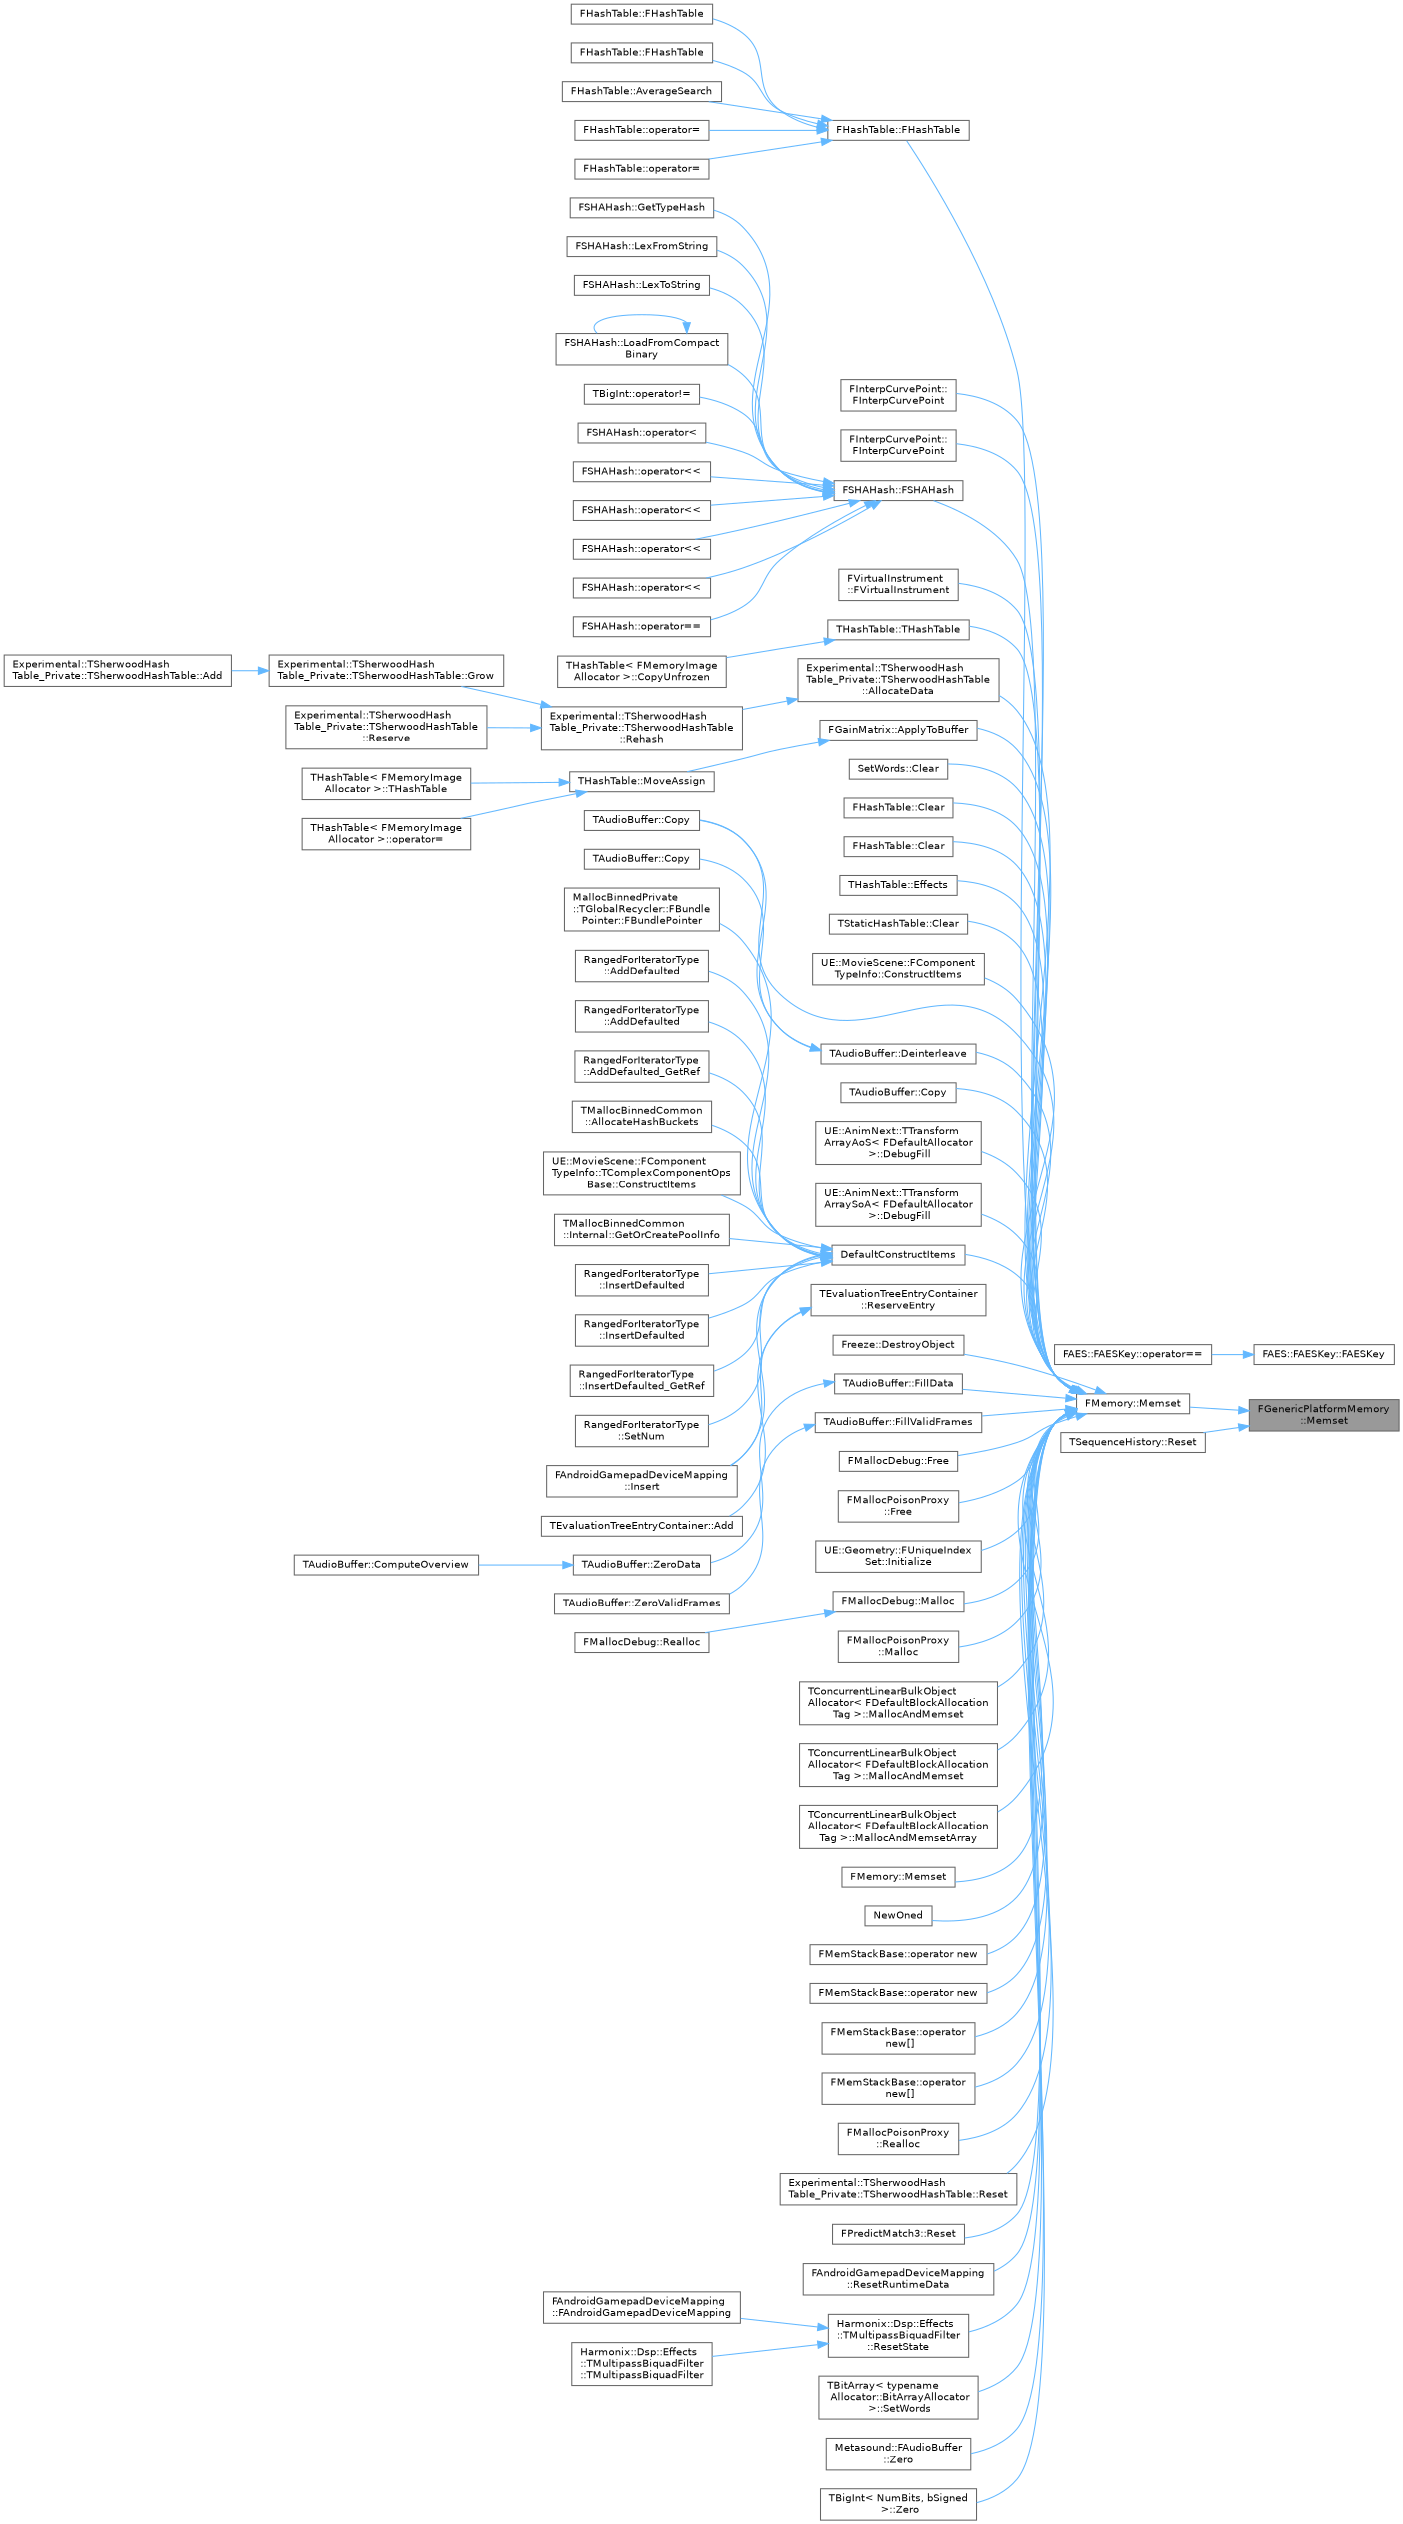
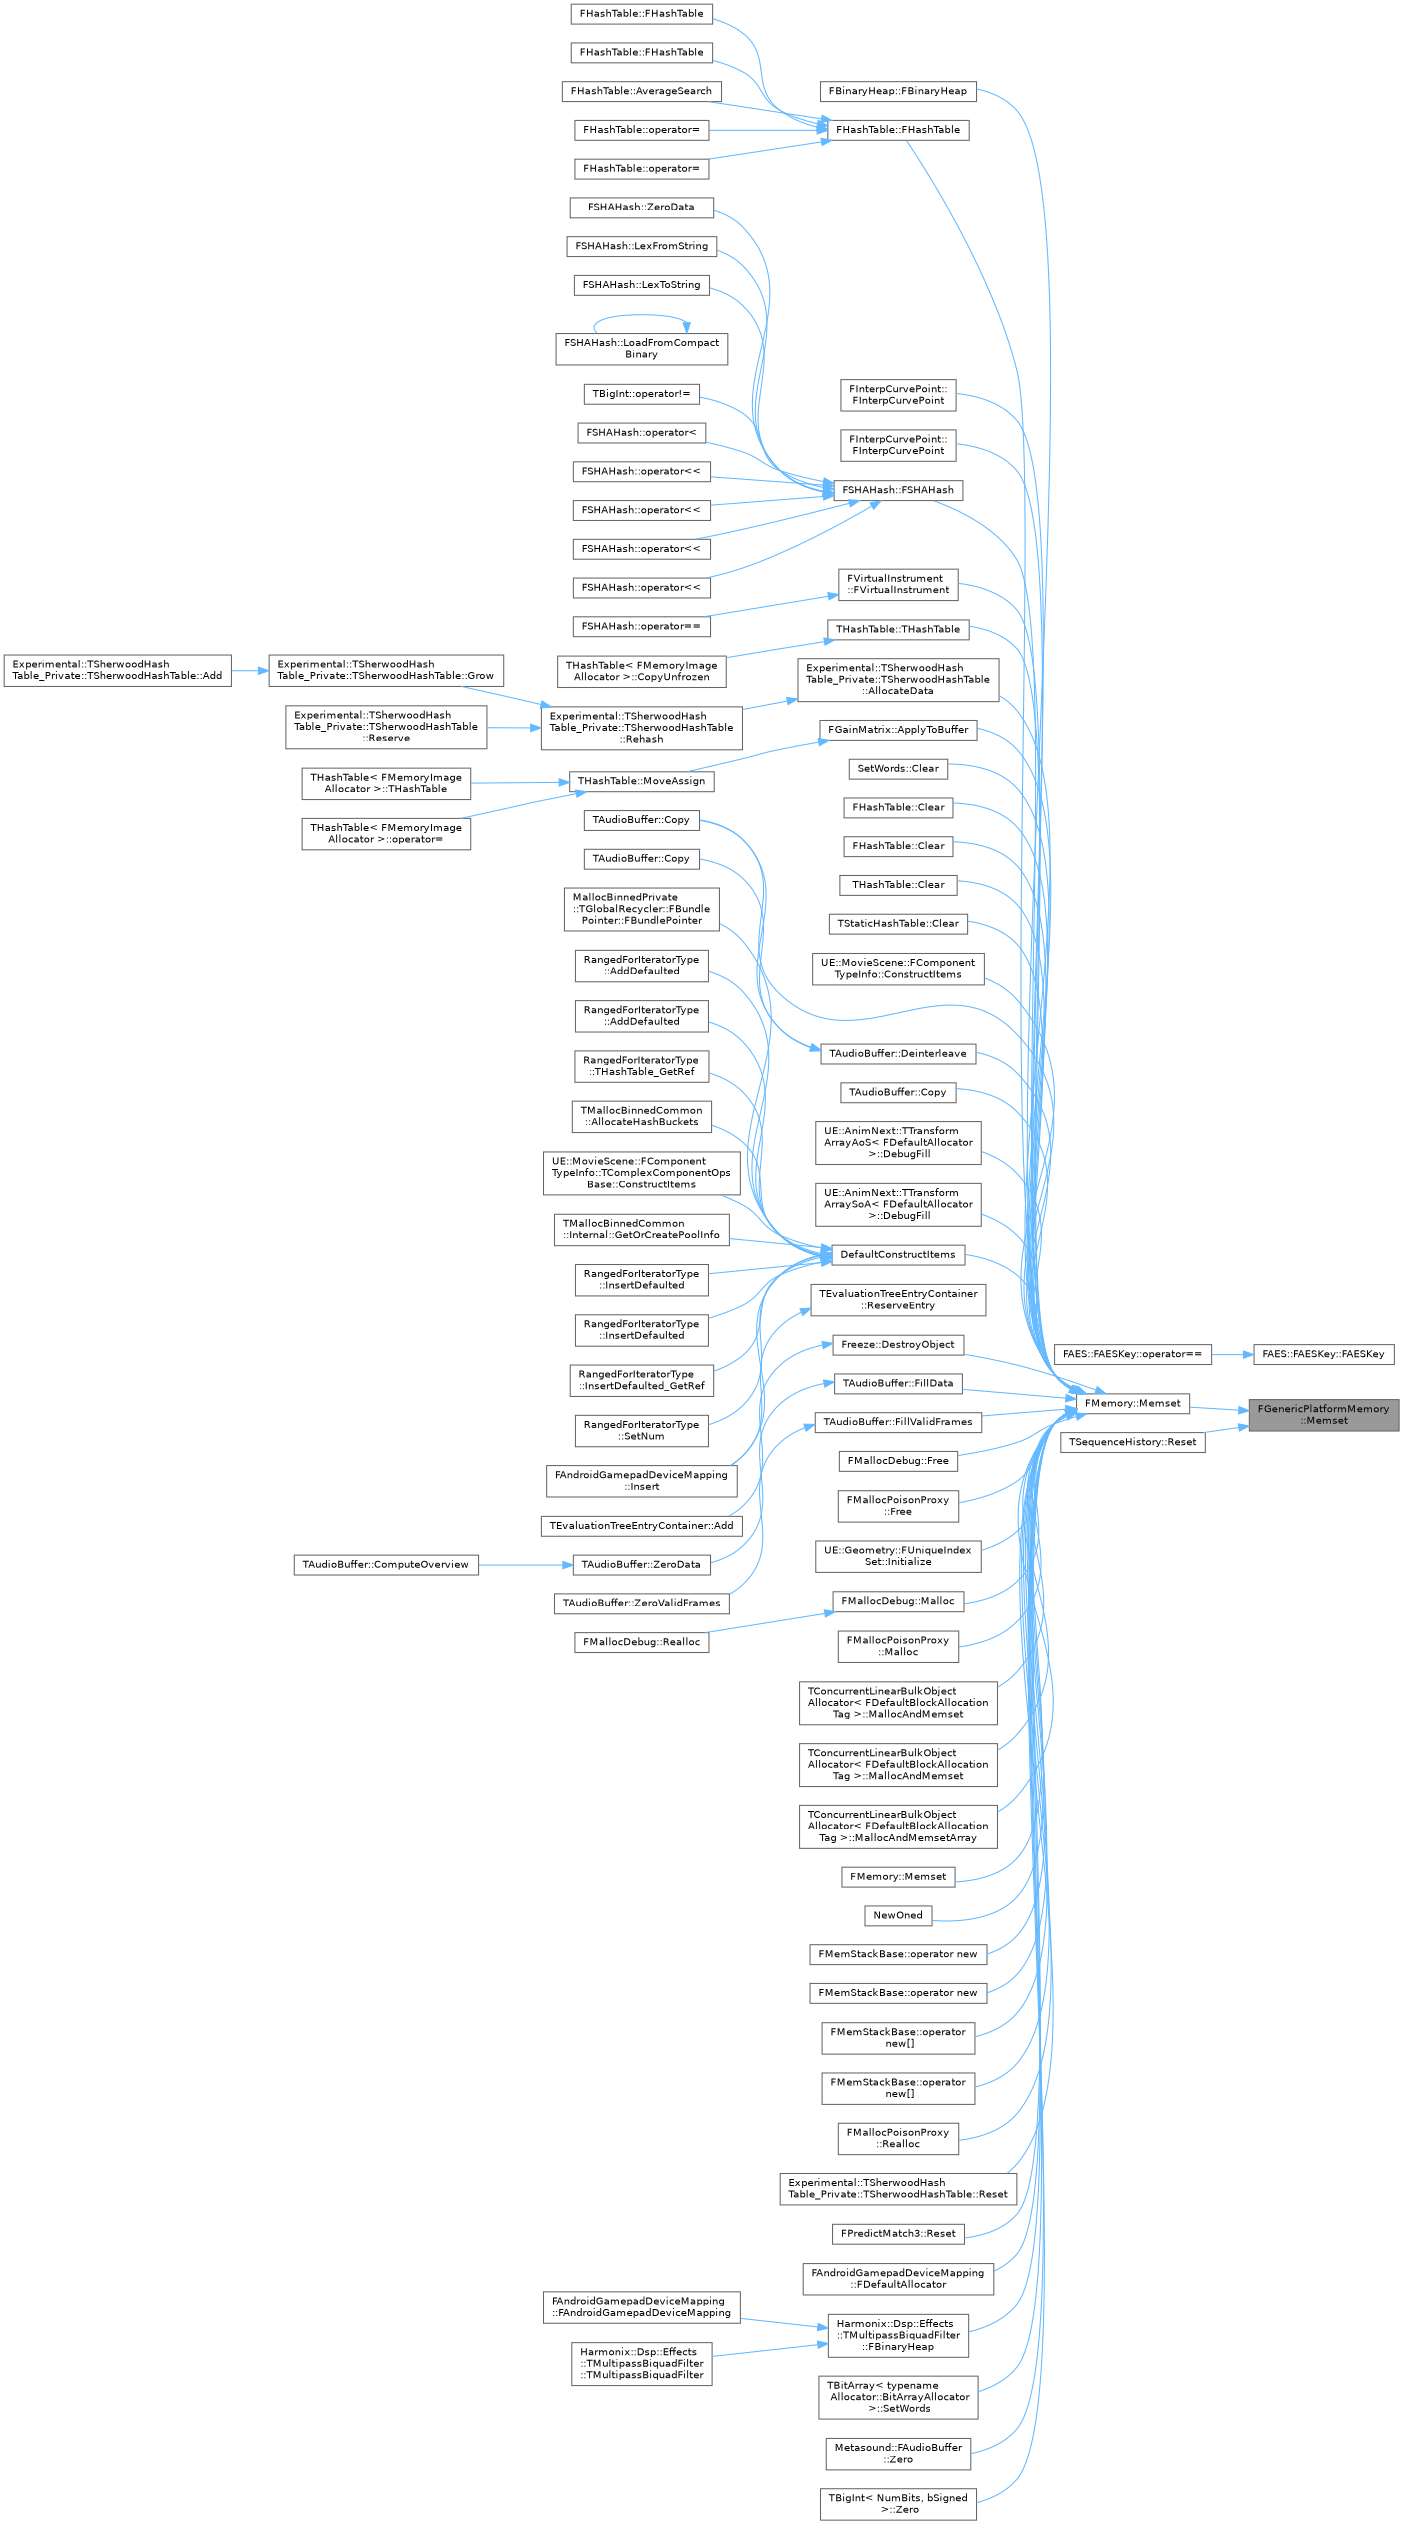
node "FBinaryHeap::FBinaryHeap": added
node "FSHAHash::GetTypeHash": label "FSHAHash::GetTypeHash" -> "FSHAHash::ZeroData"
edge "FSHAHash::LoadFromCompact Binary" -> "FSHAHash::FSHAHash": removed
edge "FSHAHash::operator==" -> "FSHAHash::FSHAHash": now "FSHAHash::operator==" -> "FVirtualInstrument ::FVirtualInstrument"
node "THashTable::Effects": label "THashTable::Effects" -> "THashTable::Clear"
node "RangedForIteratorType ::AddDefaulted_GetRef": label "RangedForIteratorType ::AddDefaulted_GetRef" -> "RangedForIteratorType ::THashTable_GetRef"
edge "TEvaluationTreeEntryContainer::Add" -> "TEvaluationTreeEntryContainer ::ReserveEntry": now "TEvaluationTreeEntryContainer::Add" -> "Freeze::DestroyObject"
node "FAndroidGamepadDeviceMapping ::ResetRuntimeData": label "FAndroidGamepadDeviceMapping ::ResetRuntimeData" -> "FAndroidGamepadDeviceMapping ::FDefaultAllocator"
node "Harmonix::Dsp::Effects ::TMultipassBiquadFilter ::ResetState": label "Harmonix::Dsp::Effects ::TMultipassBiquadFilter ::ResetState" -> "Harmonix::Dsp::Effects ::TMultipassBiquadFilter ::FBinaryHeap"
